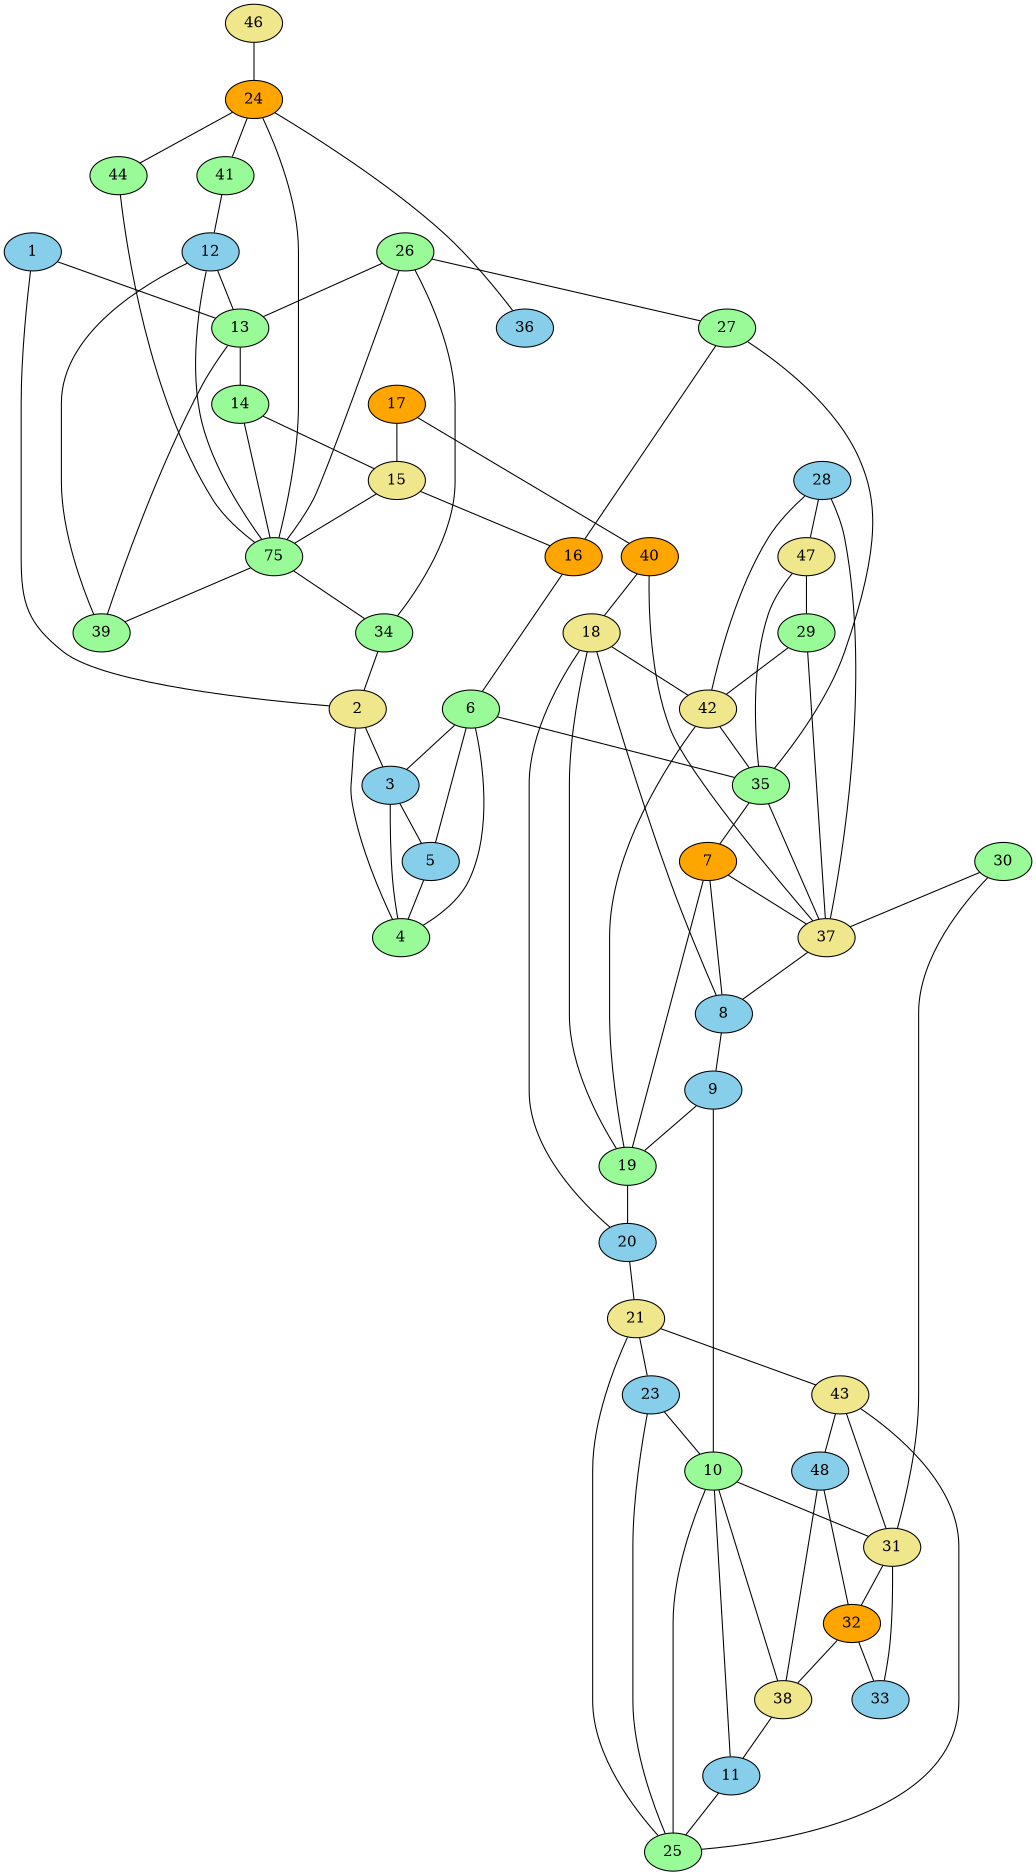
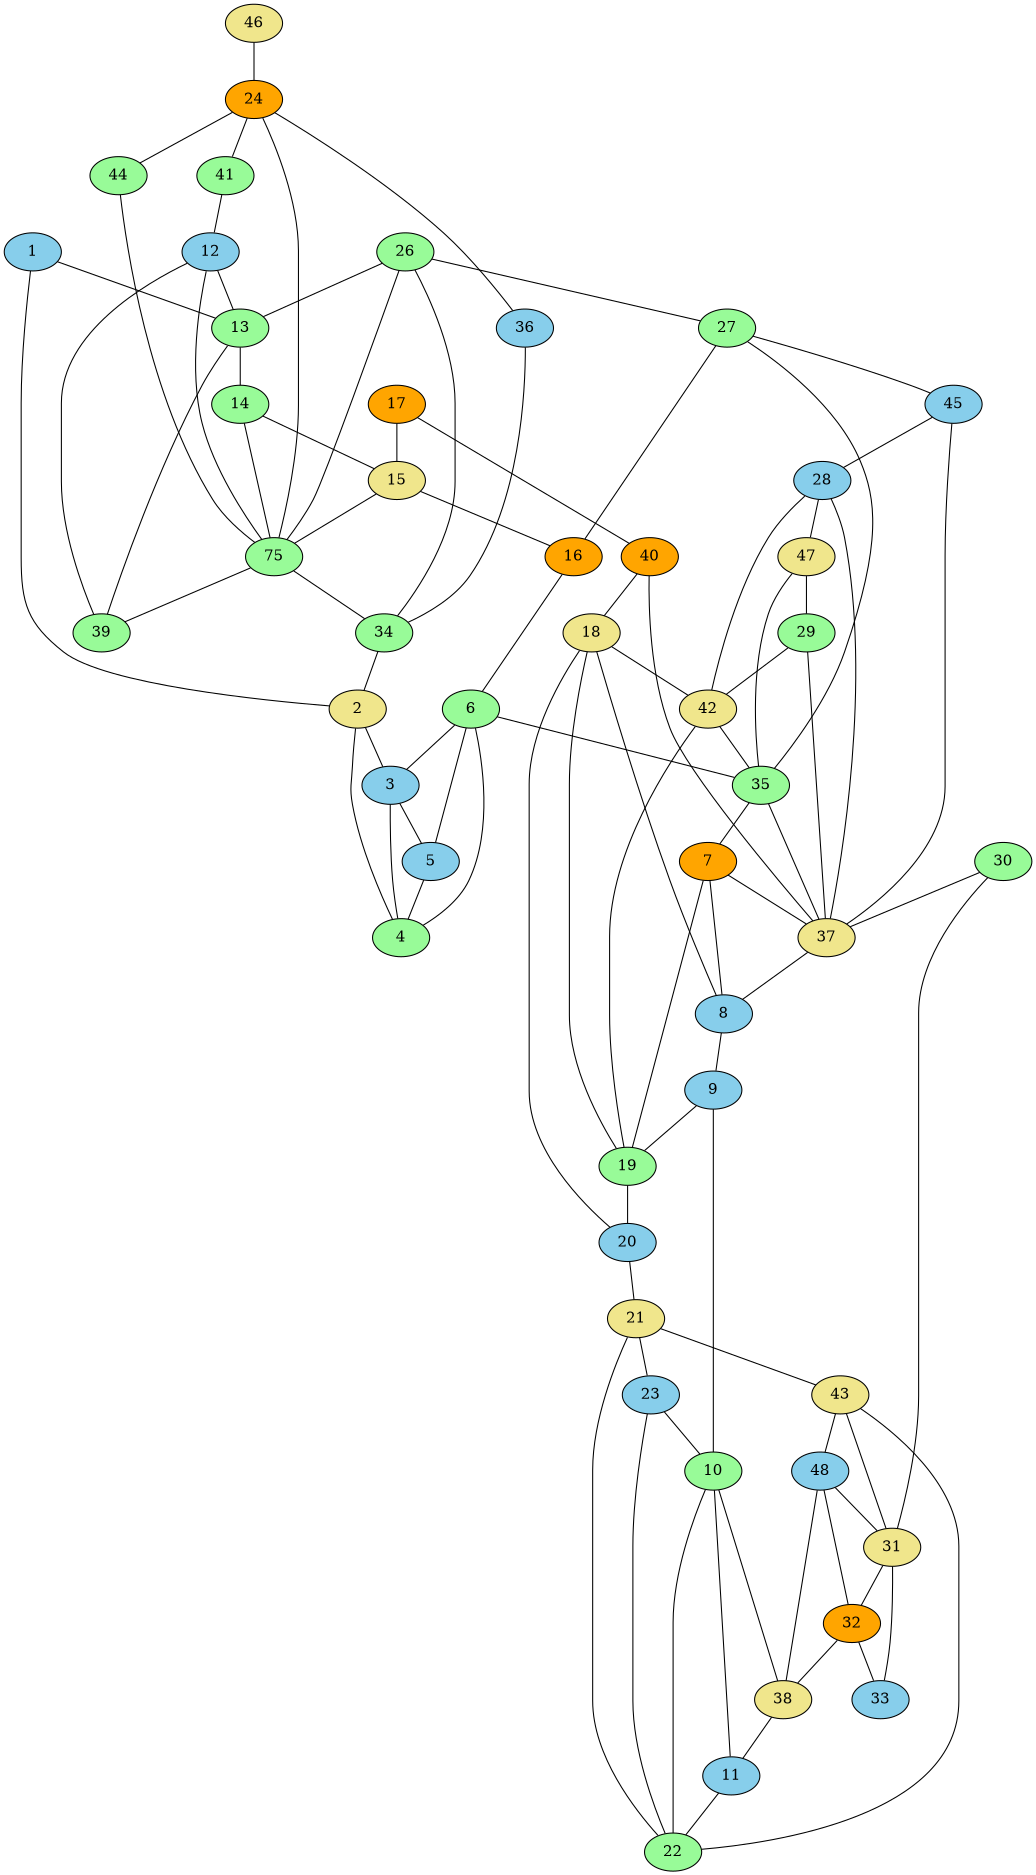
node "45": added
edge "36" -- "34": added
edge "10" -- "31": now "48" -- "31"
node "25": label "25" -> "22"
